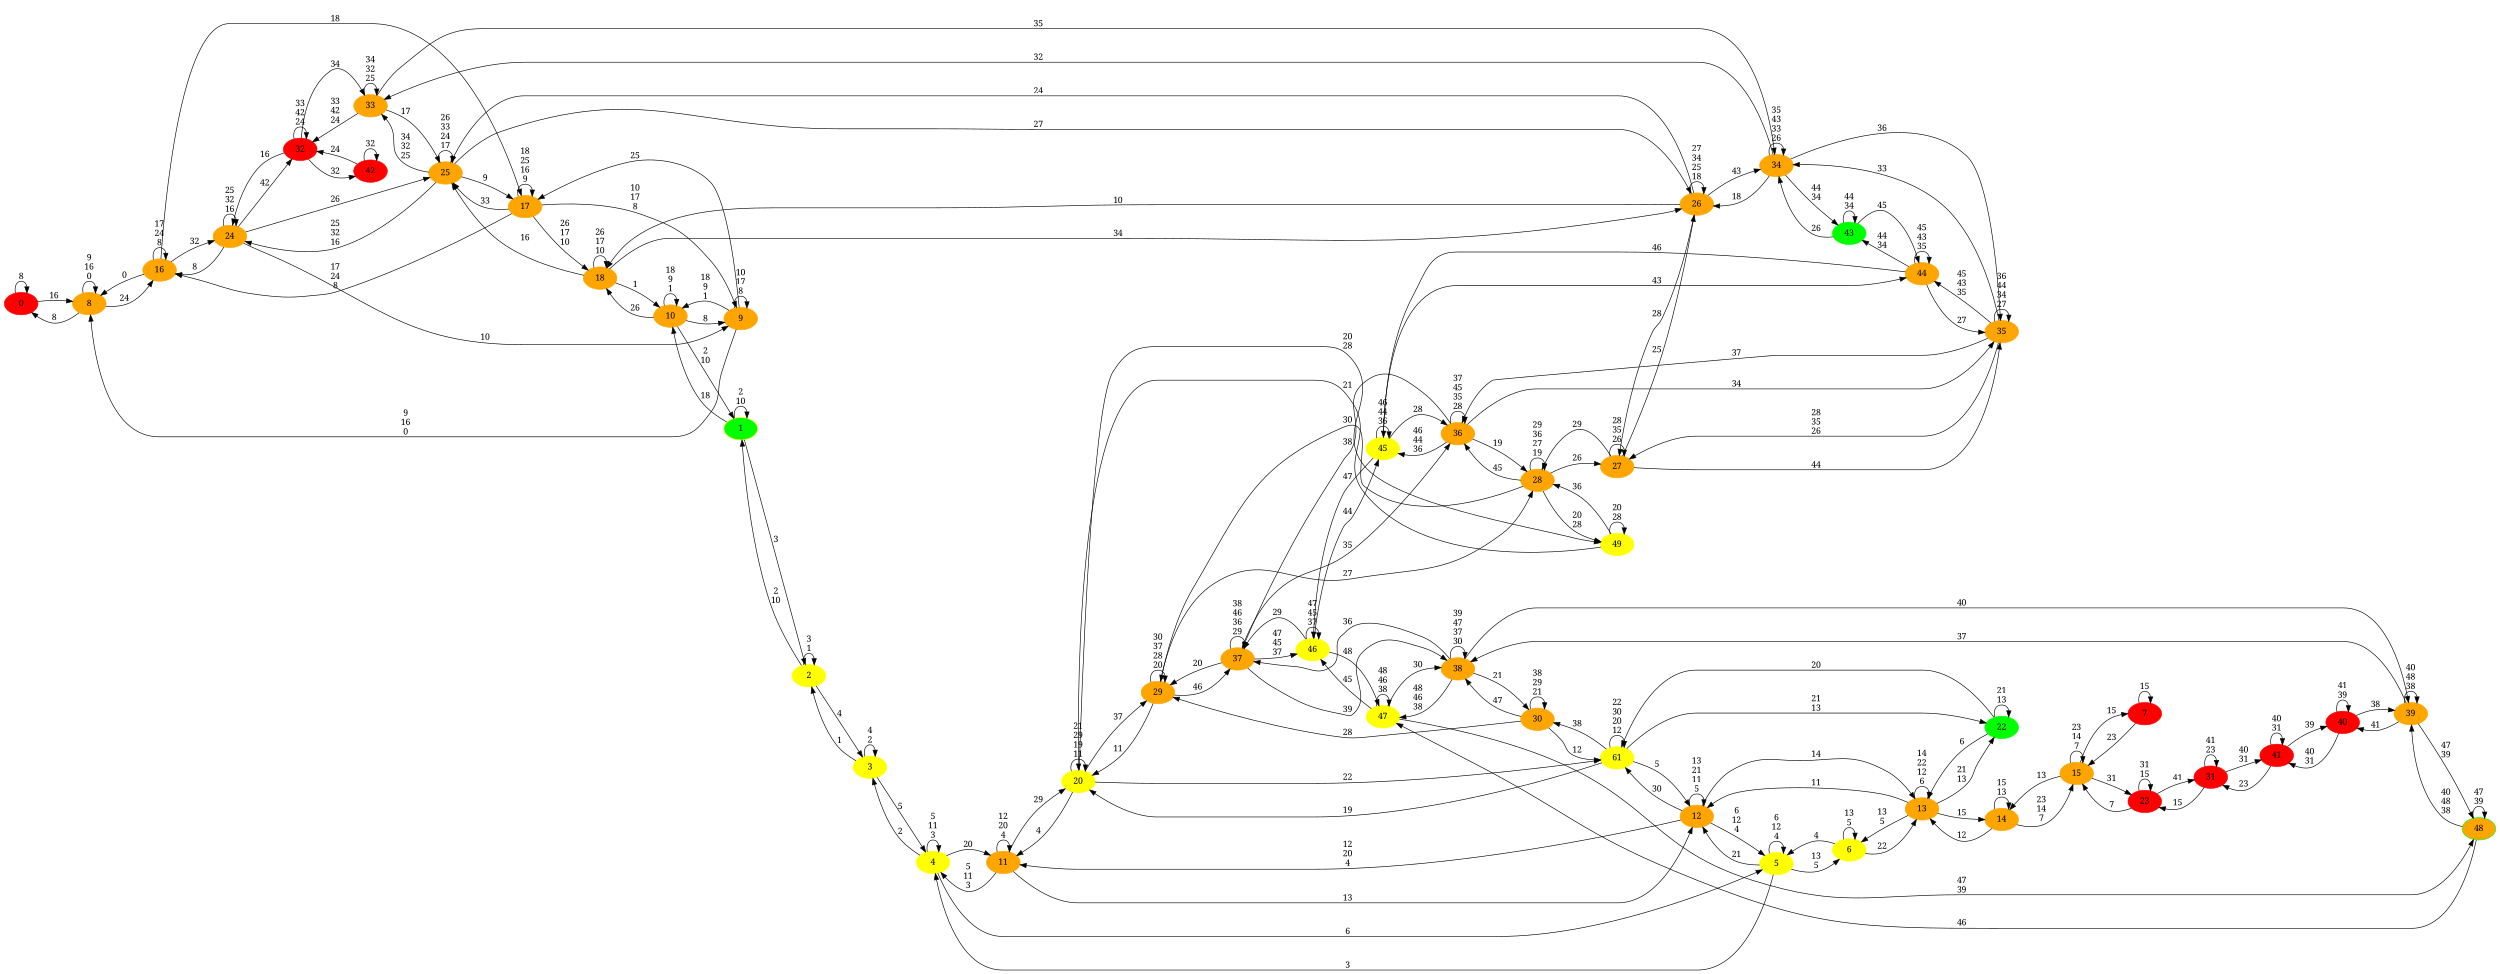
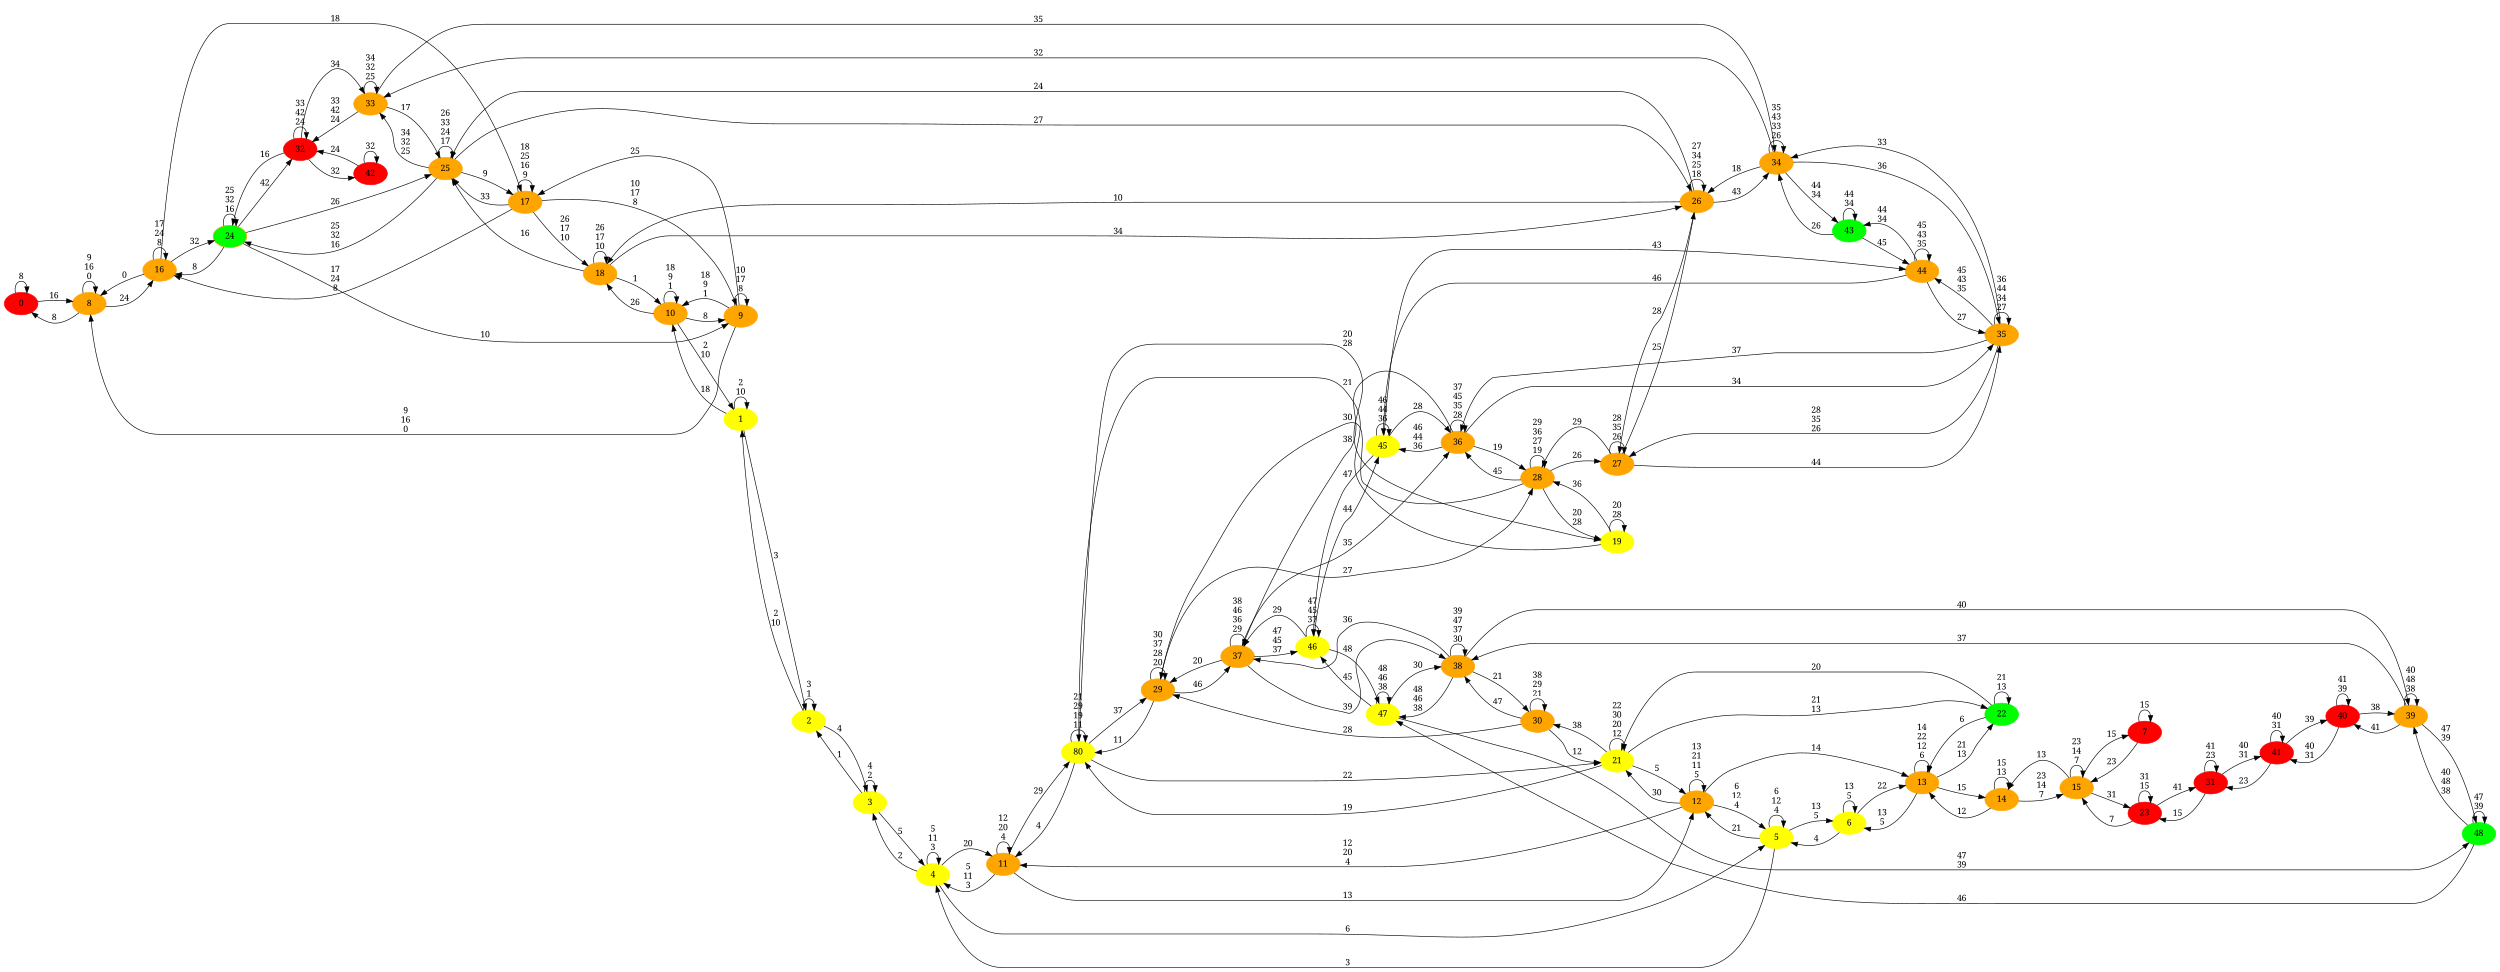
node "24": fillcolor orange -> green
node "1": fillcolor green -> yellow
node "49": label "49" -> "19"
node "61": label "61" -> "21"
node "20": label "20" -> "80"
edge "13" -> "12": removed, label "11"
node "48": fillcolor orange -> green
